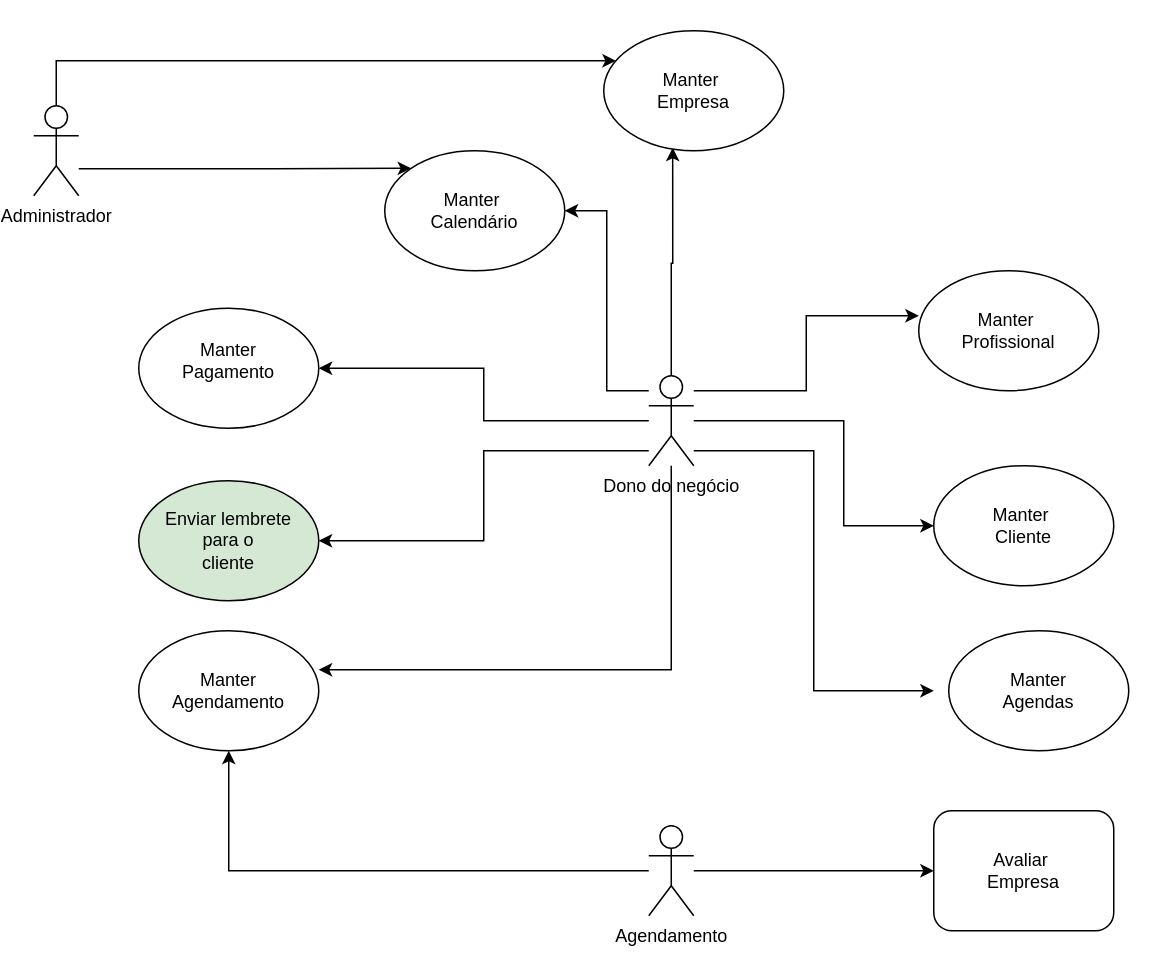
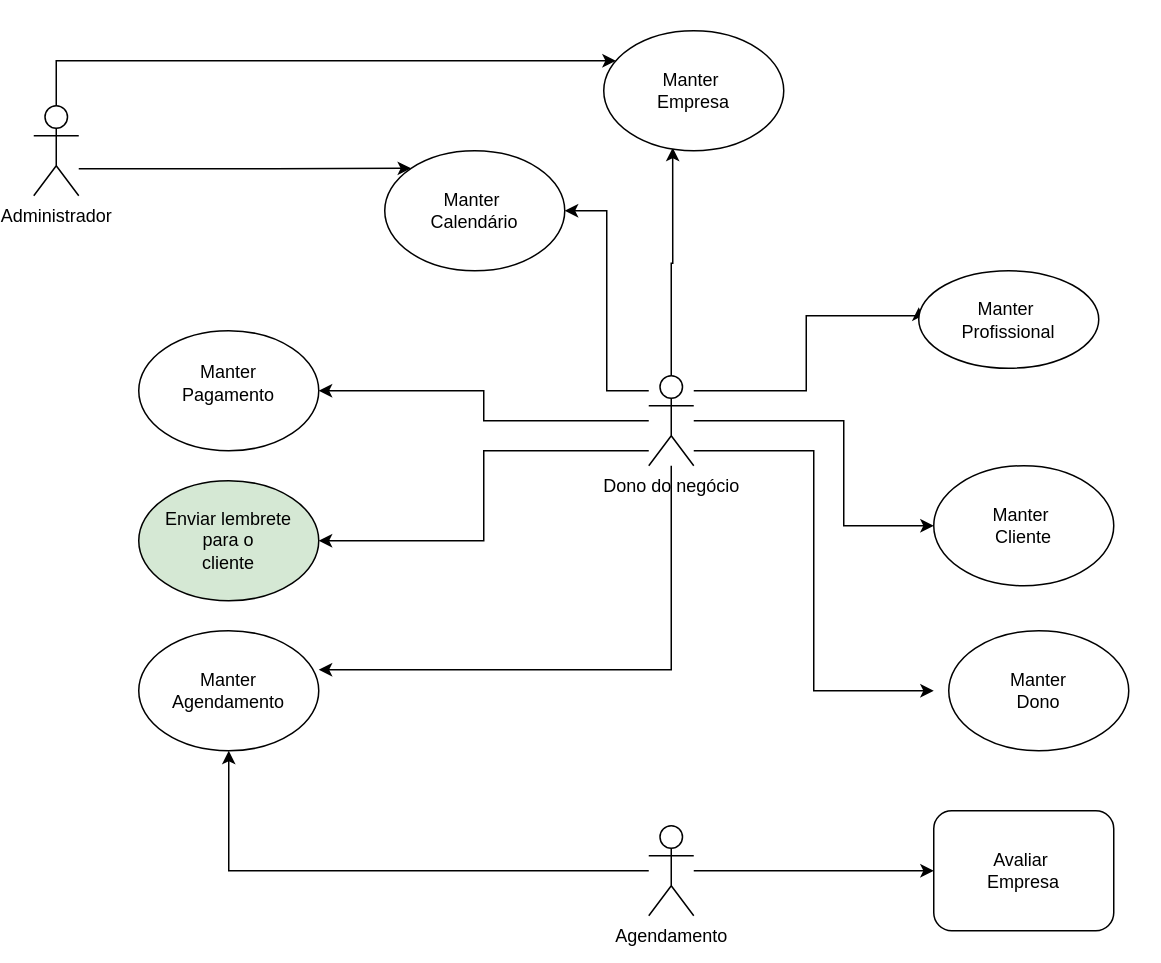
node "Manter Profissional": size 180x120 -> 180x98
node "Manter Pagamento": moved (229, 368) -> (229, 391)
node "Manter Agendas": label "Manter Agendas" -> "Manter Dono"
